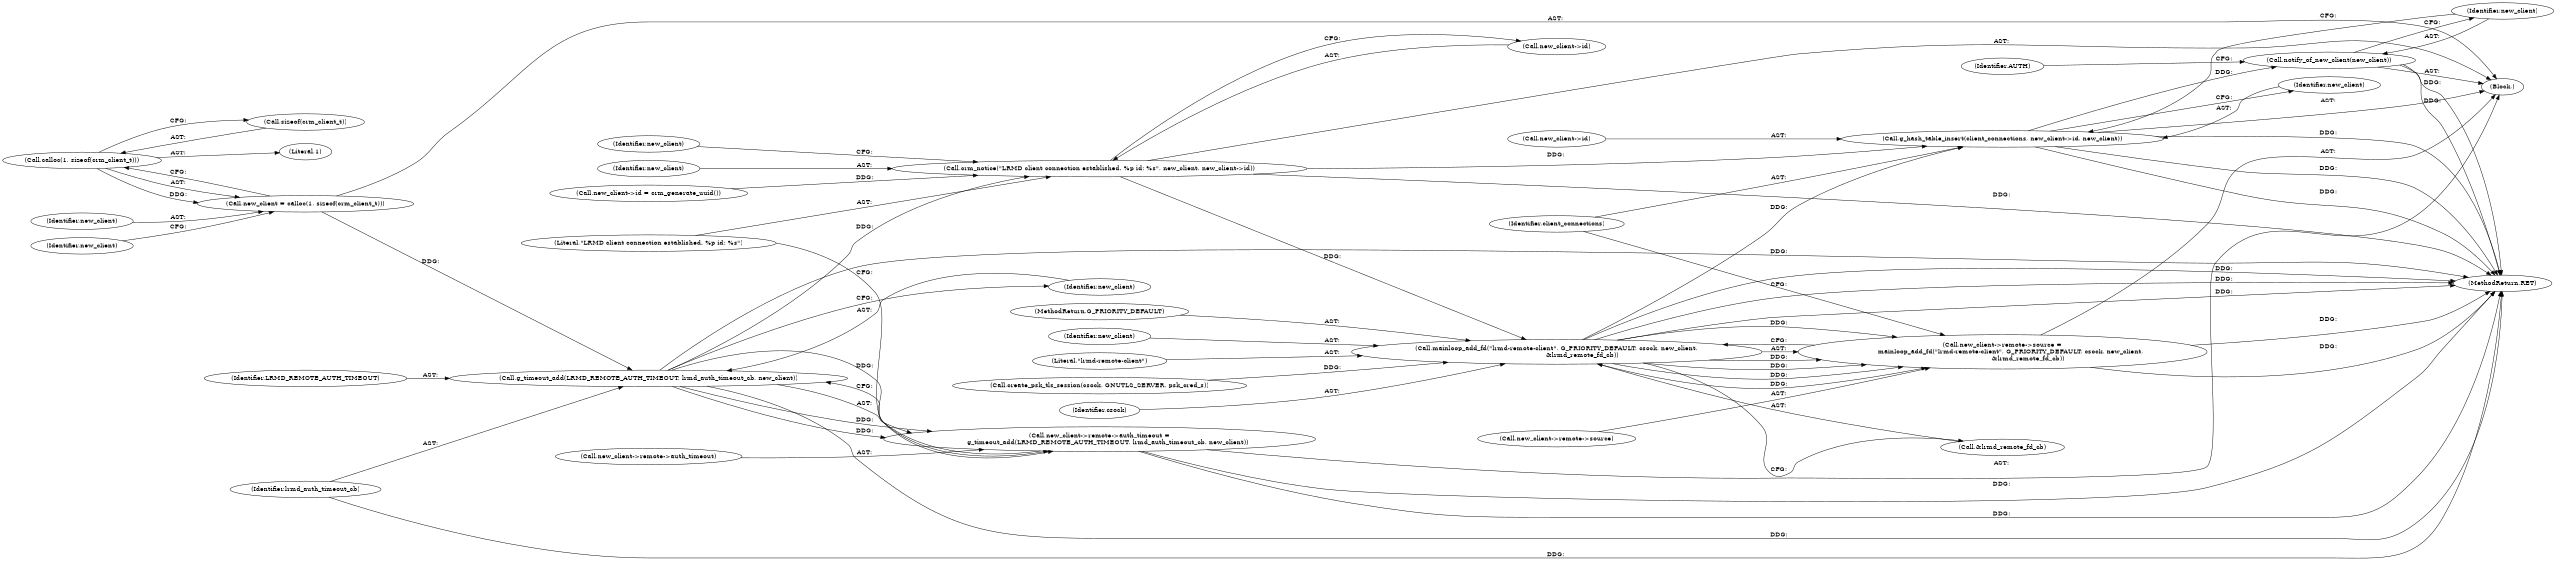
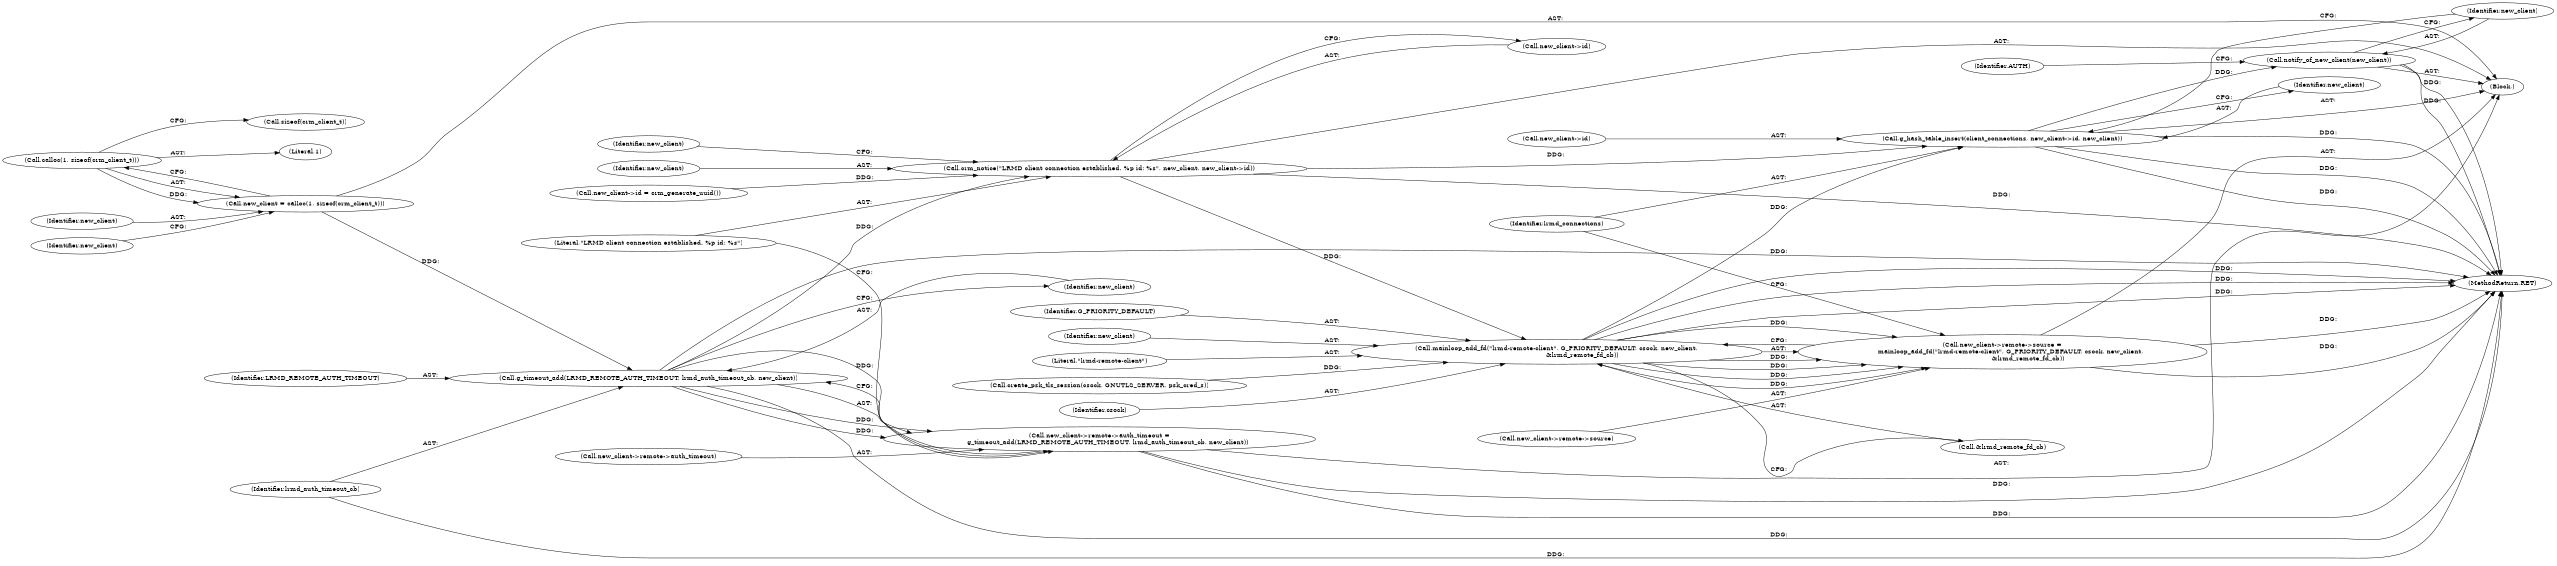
edge "(Call,sizeof(crm_client_t))" -> "(Call,calloc(1, sizeof(crm_client_t)))": removed, label "AST:"
node "(Identifier,client_connections)": label "(Identifier,client_connections)" -> "(Identifier,lrmd_connections)"
node "(MethodReturn,G_PRIORITY_DEFAULT)": label "(MethodReturn,G_PRIORITY_DEFAULT)" -> "(Identifier,G_PRIORITY_DEFAULT)"
